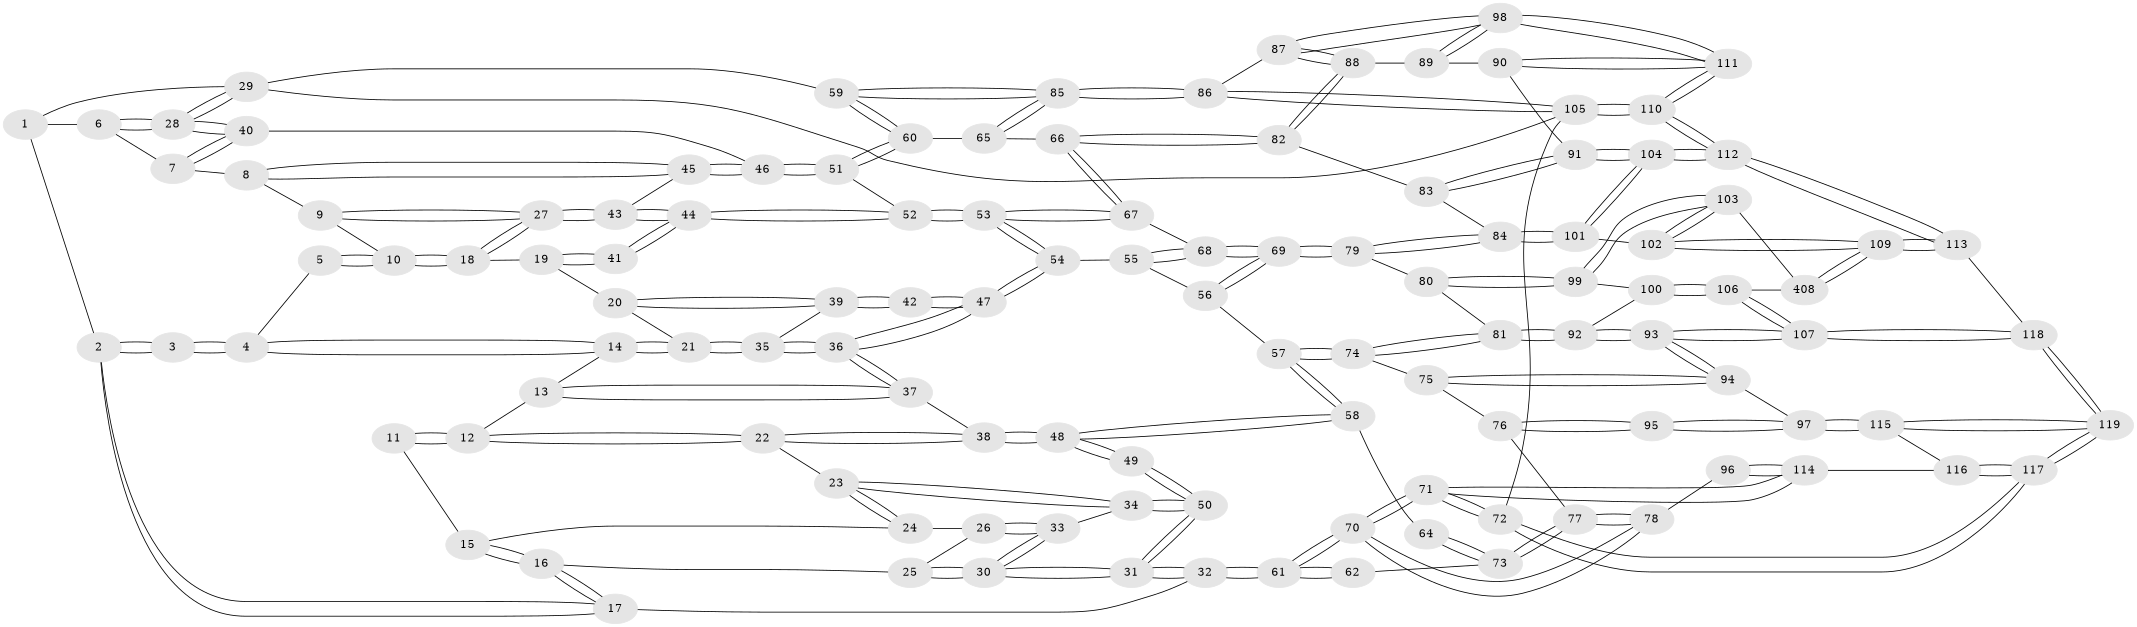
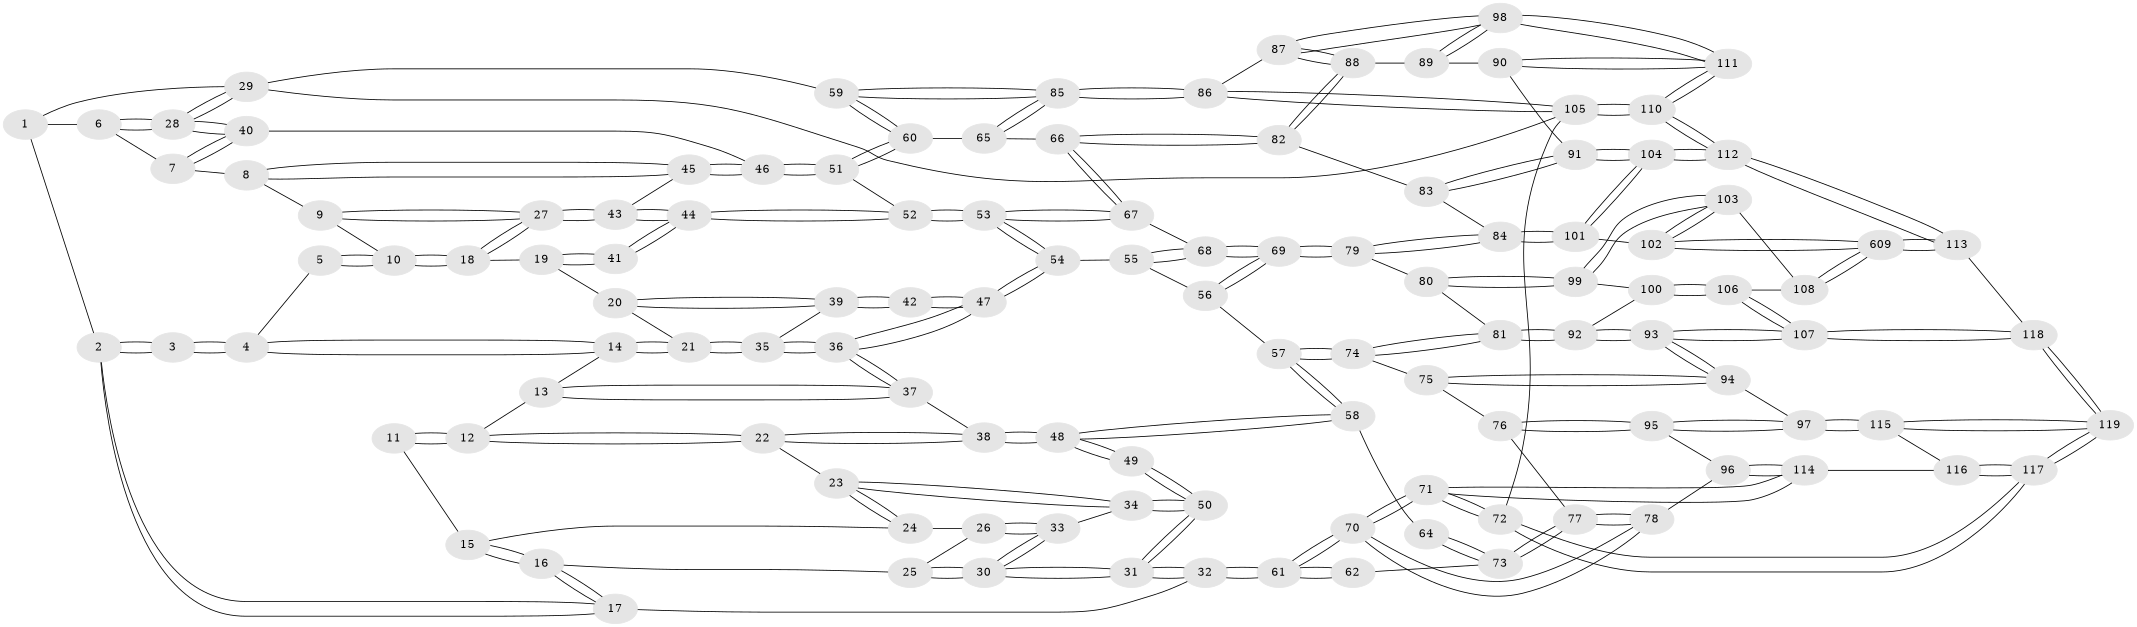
node "109": label "109" -> "609"
node "408": label "408" -> "108"
edge "95" -- "96": added
